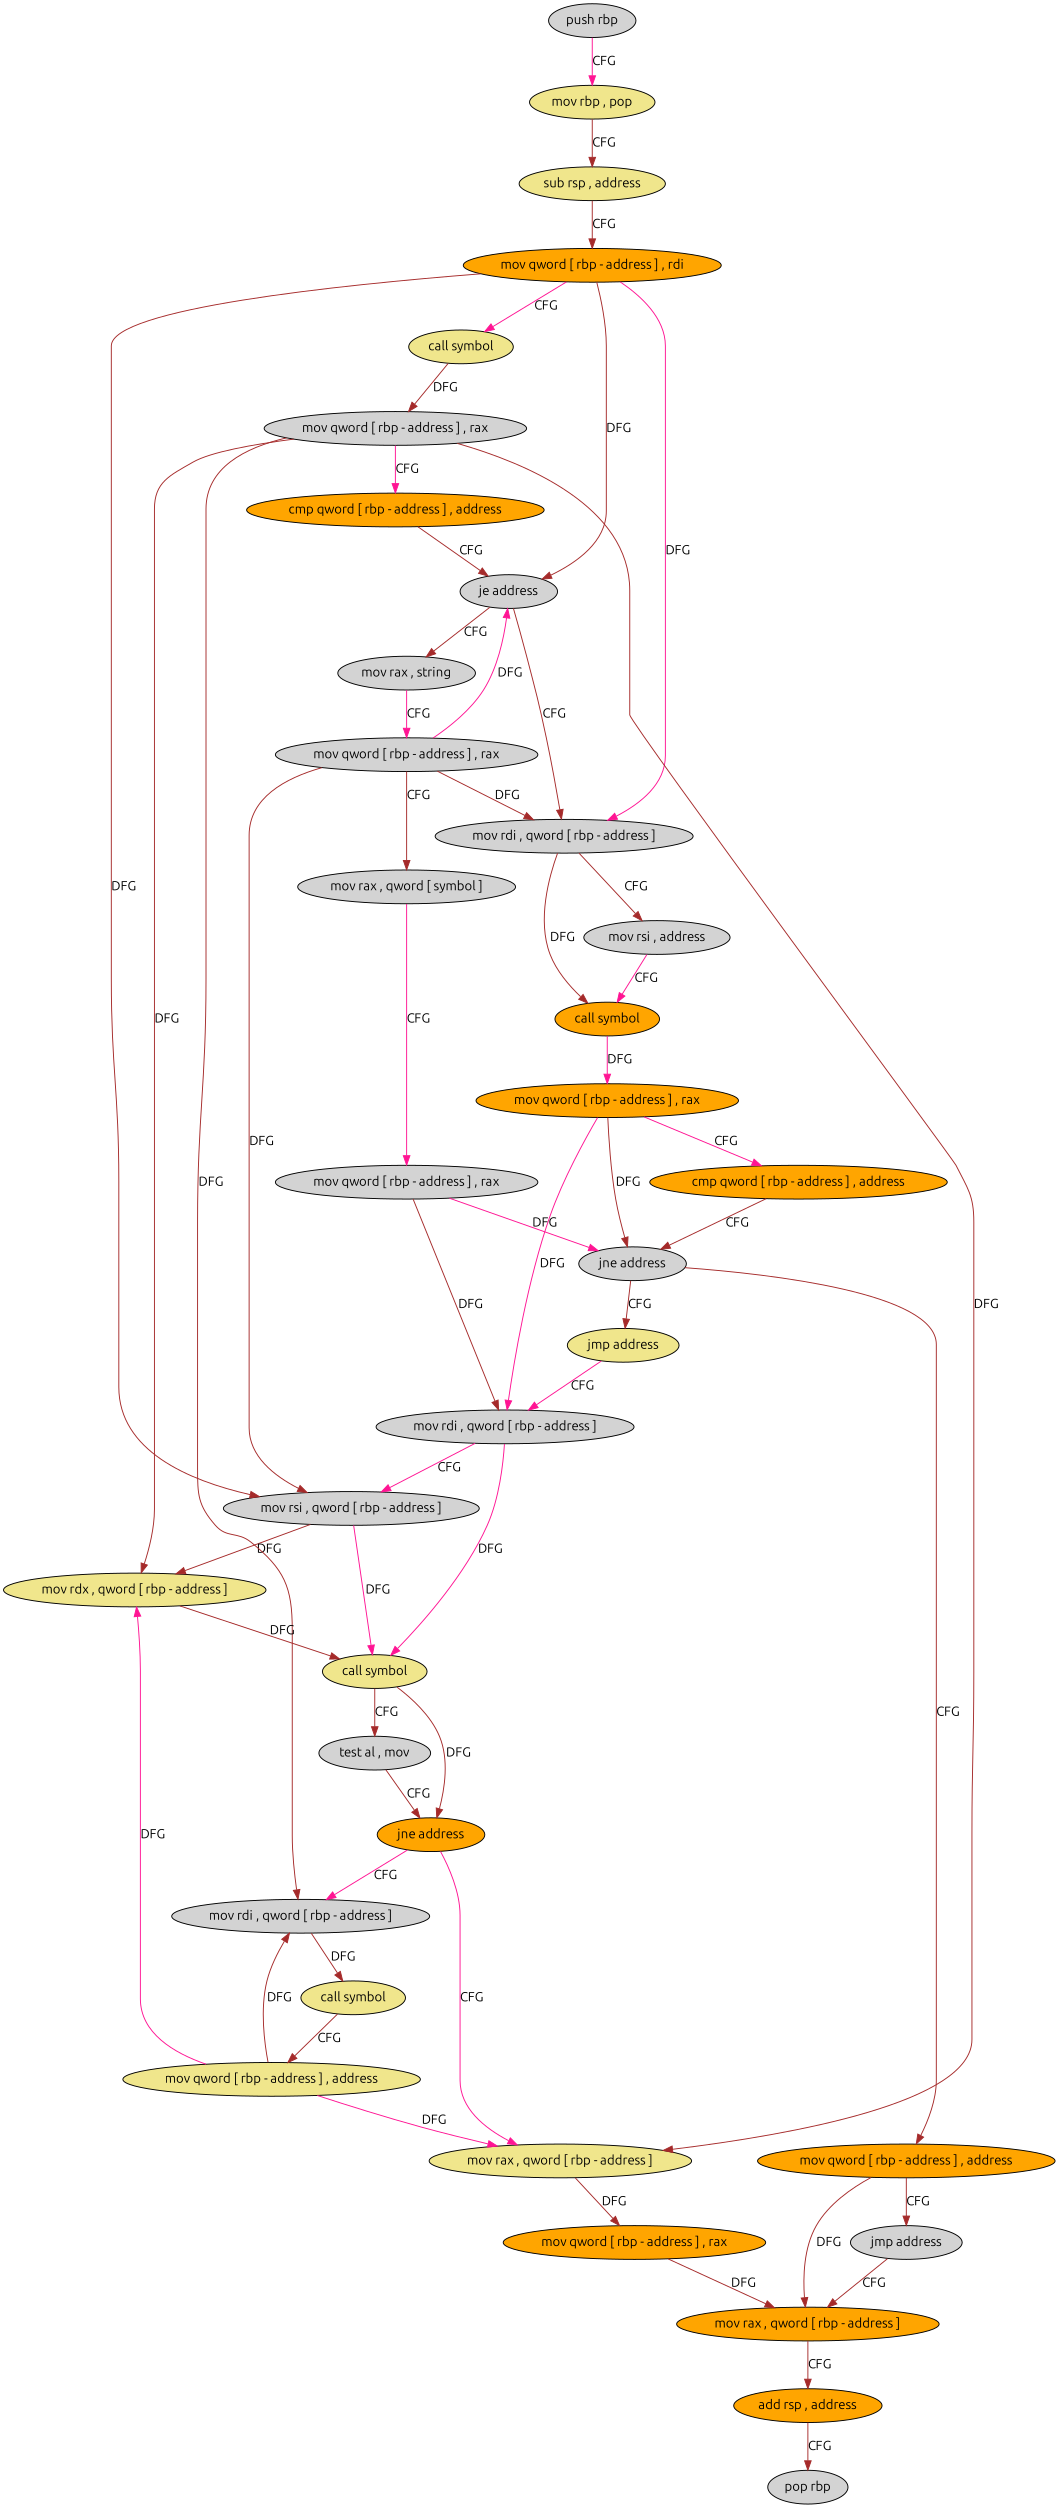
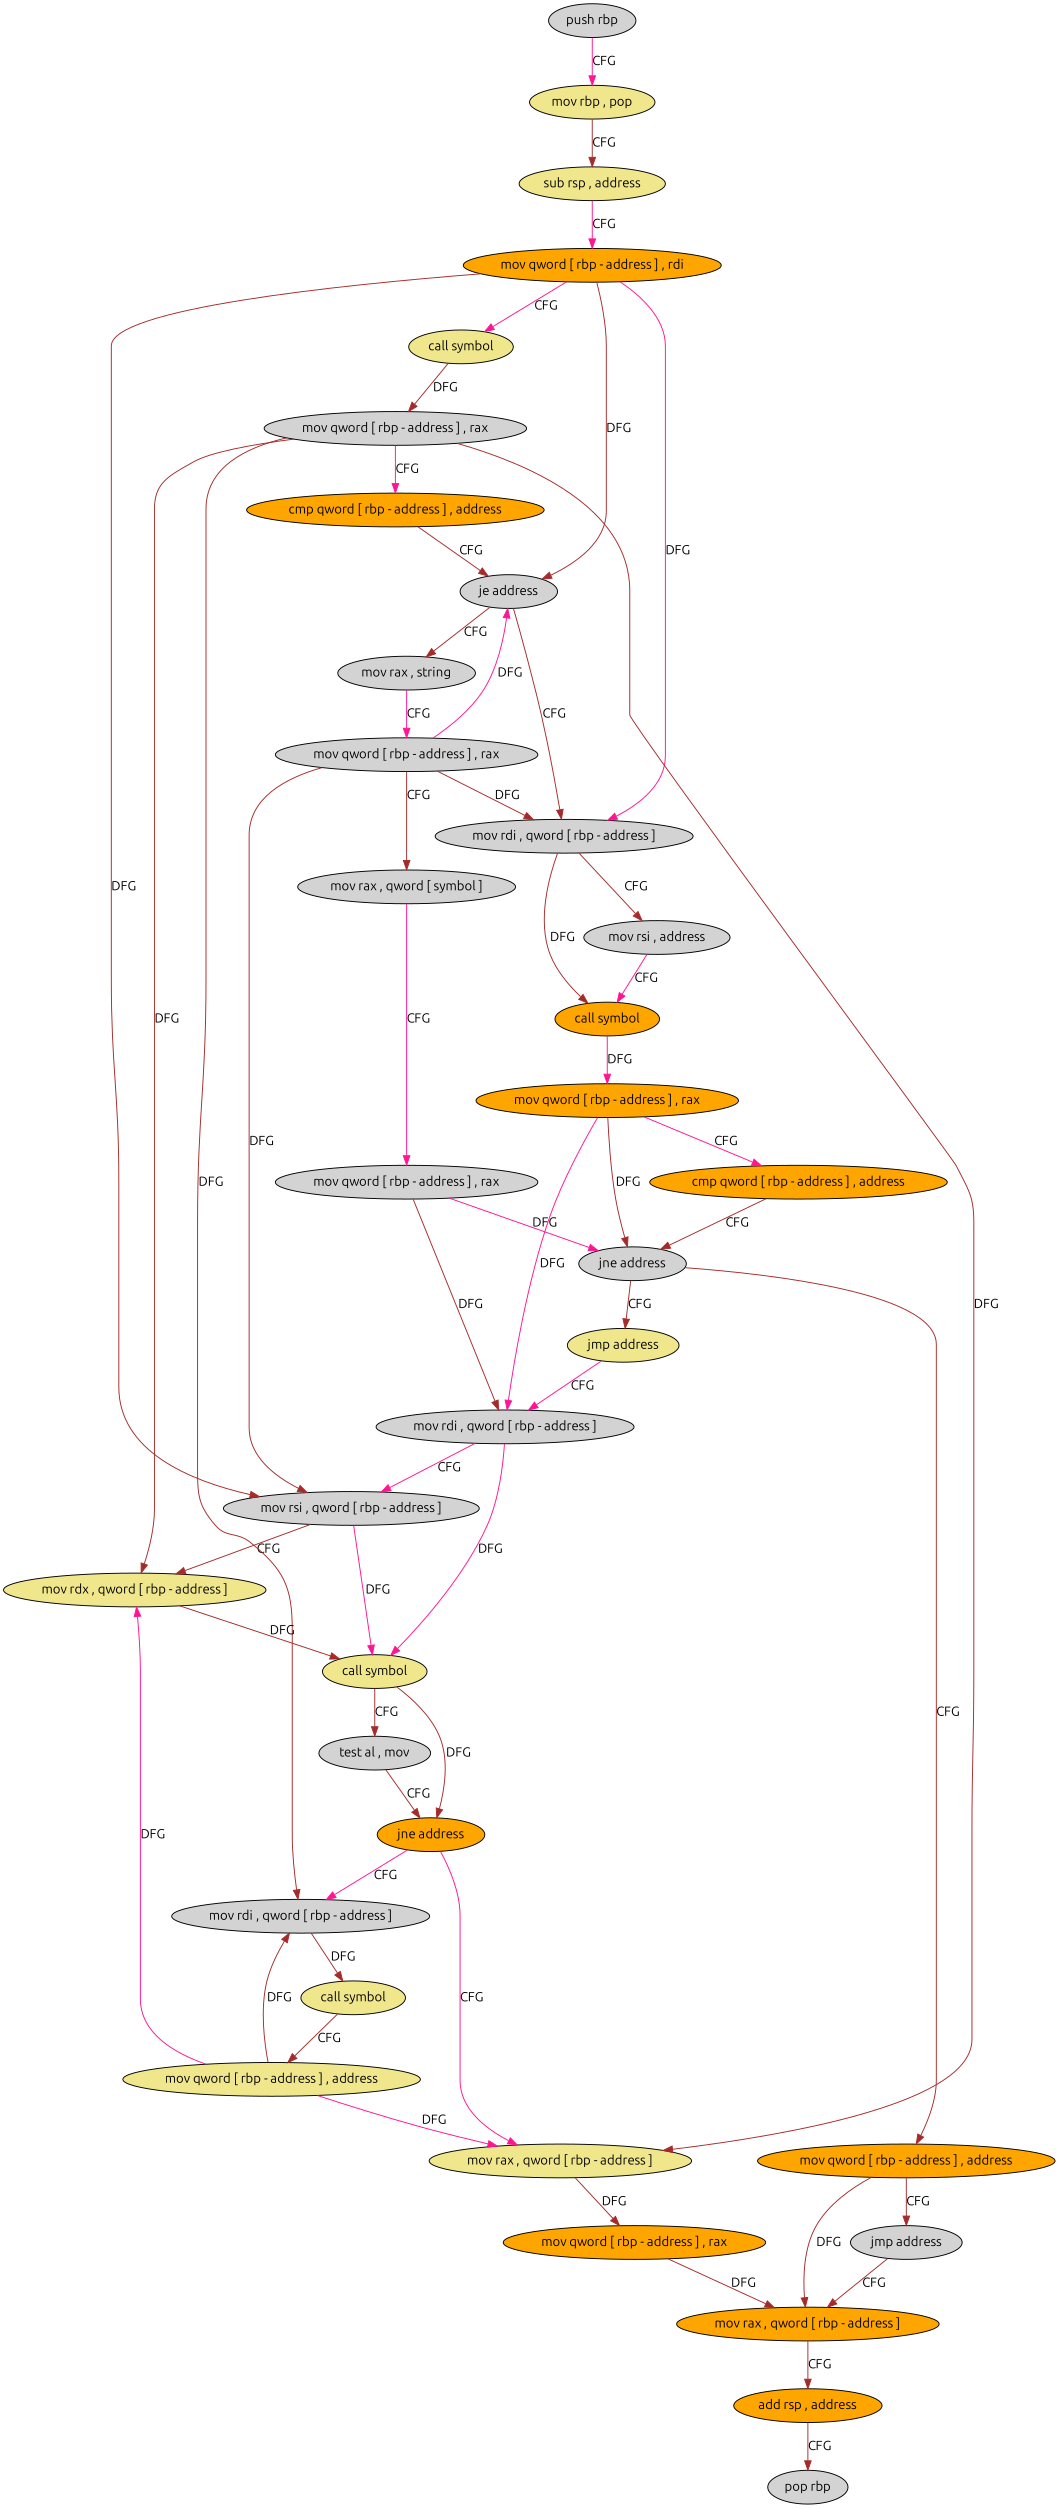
edge "sub rsp , address" -> "mov qword [ rbp - address ] , rdi": color brown -> deeppink
edge "mov rsi , qword [ rbp - address ]" -> "mov rdx , qword [ rbp - address ]": label "DFG" -> "CFG"
